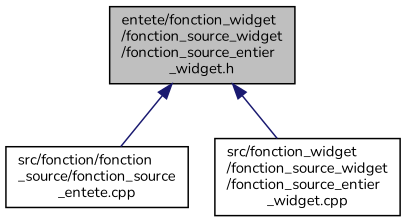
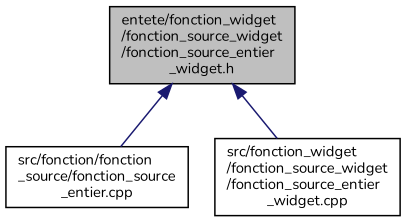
node "src/fonction/fonction _source/fonction_source _entete.cpp": label "src/fonction/fonction _source/fonction_source _entete.cpp" -> "src/fonction/fonction _source/fonction_source _entier.cpp"
